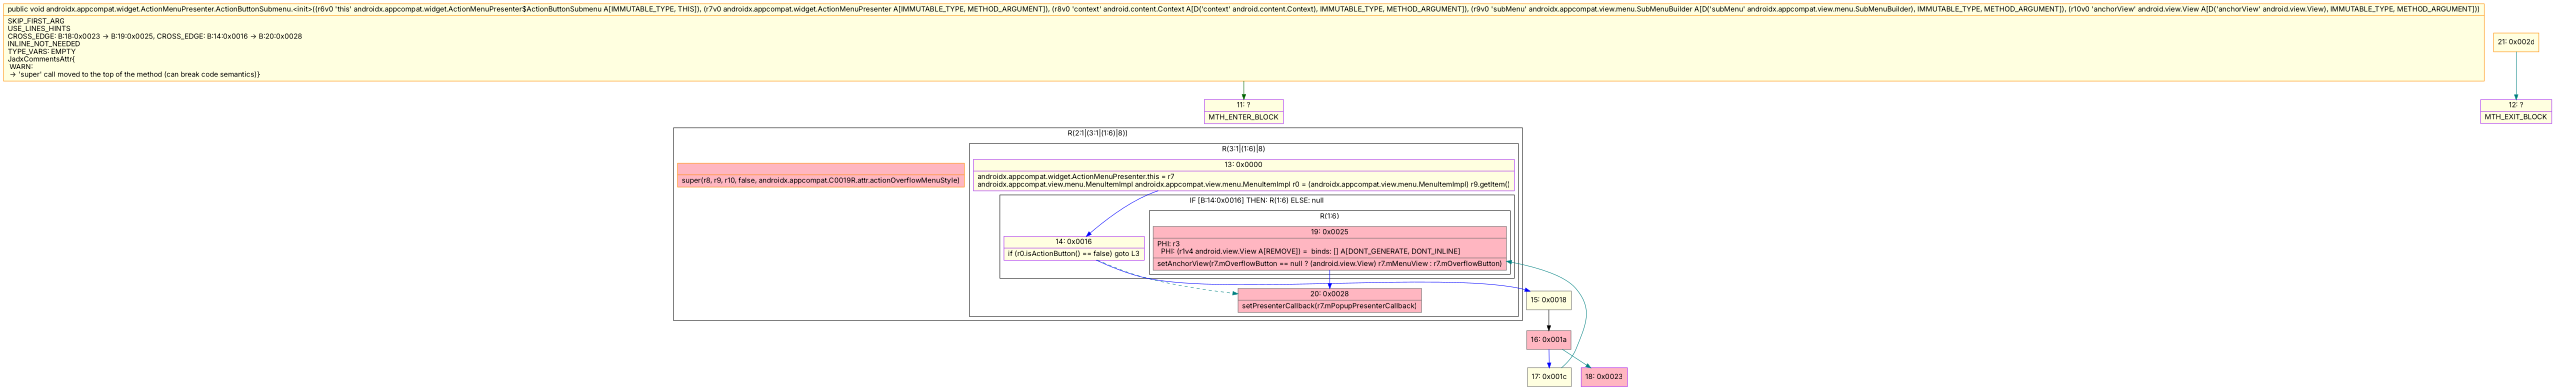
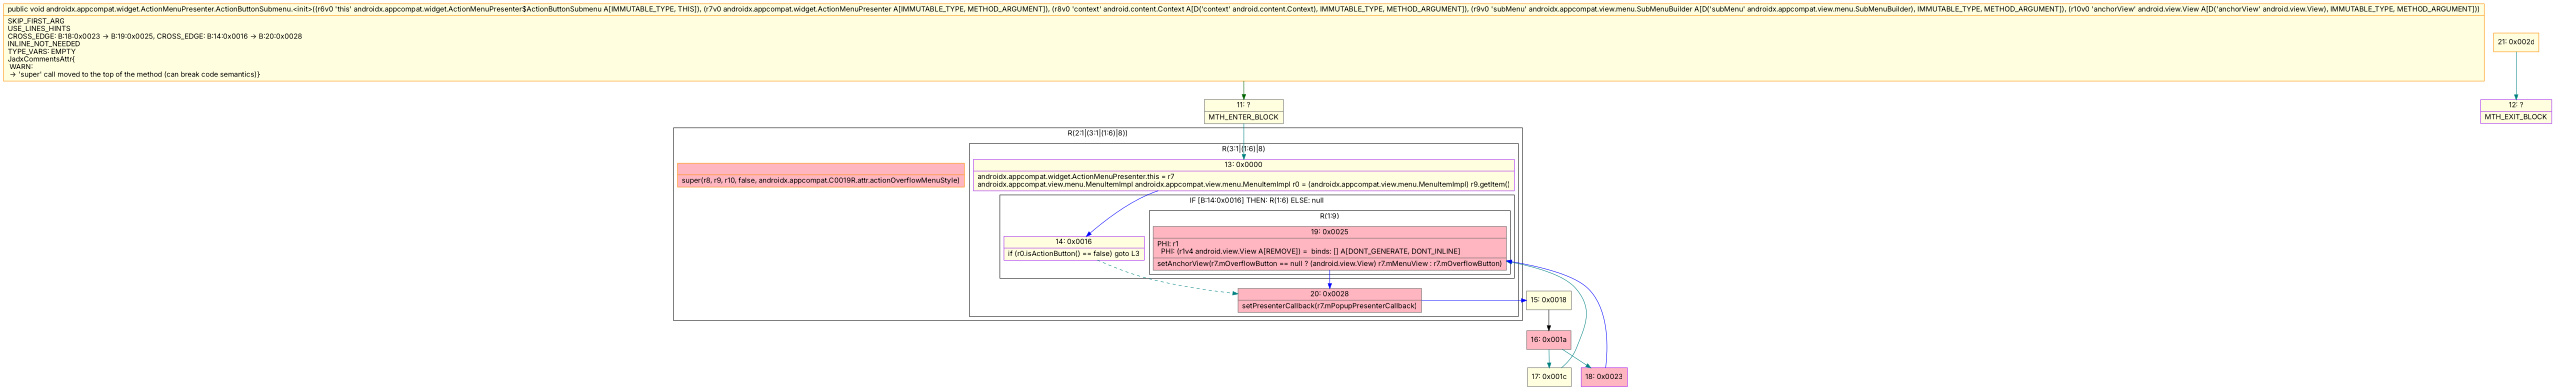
node "11: ?": color purple -> gray40
edge "11: ?" -> "13: 0x0000": added
cluster "R(1:6)": label "R(1:6)" -> "R(1:9)"
node "19: 0x0025": text "PHI: r3" -> "PHI: r1"
edge "14: 0x0016" -> "15: 0x0018": now "20: 0x0028" -> "15: 0x0018"
edge "18: 0x0023" -> "19: 0x0025": added
edge "16: 0x001a" -> "17: 0x001c": color blue -> teal
